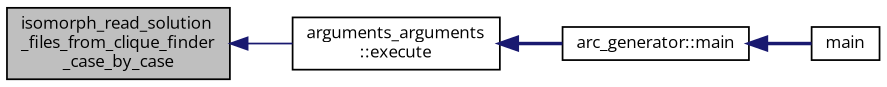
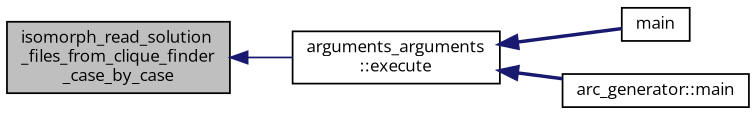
edge "main" -> "arc_generator::main": now "main" -> "arguments_arguments ::execute"
